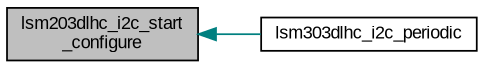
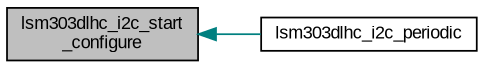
node "lsm203dlhc_i2c_start _configure": label "lsm203dlhc_i2c_start _configure" -> "lsm303dlhc_i2c_start _configure"
